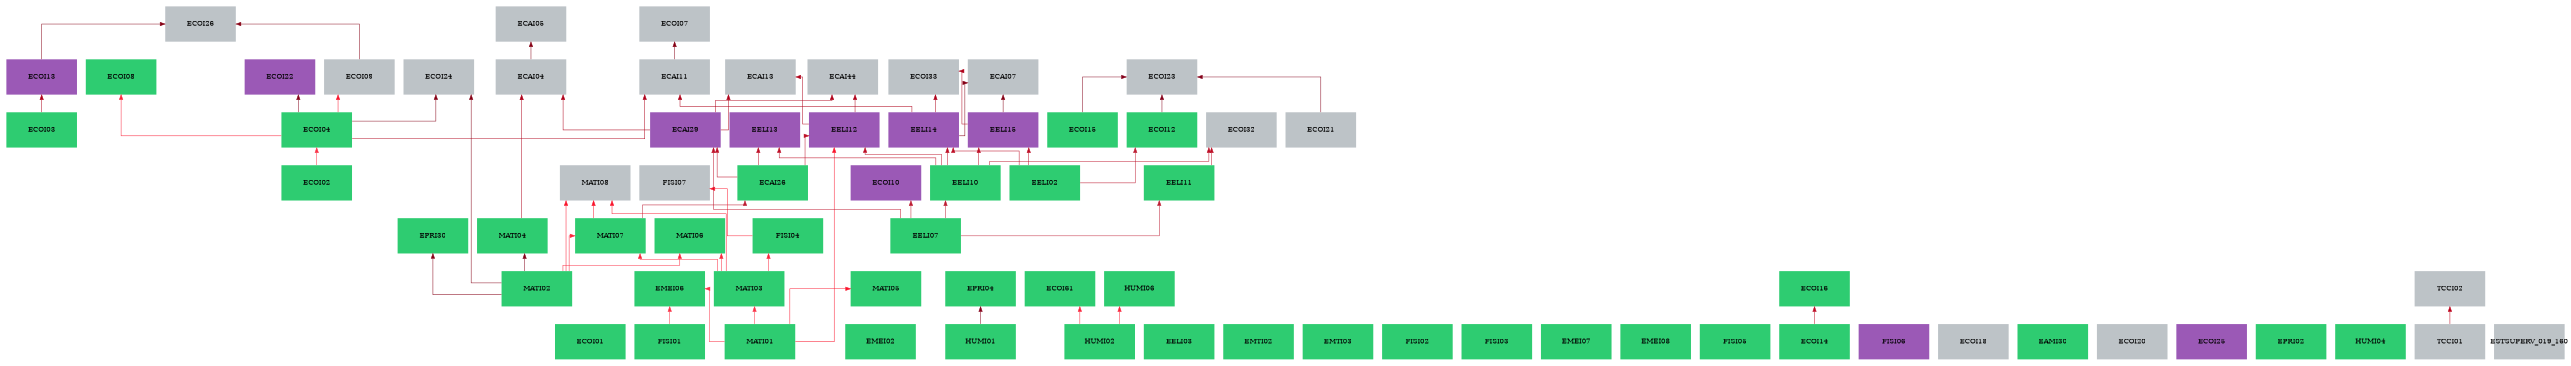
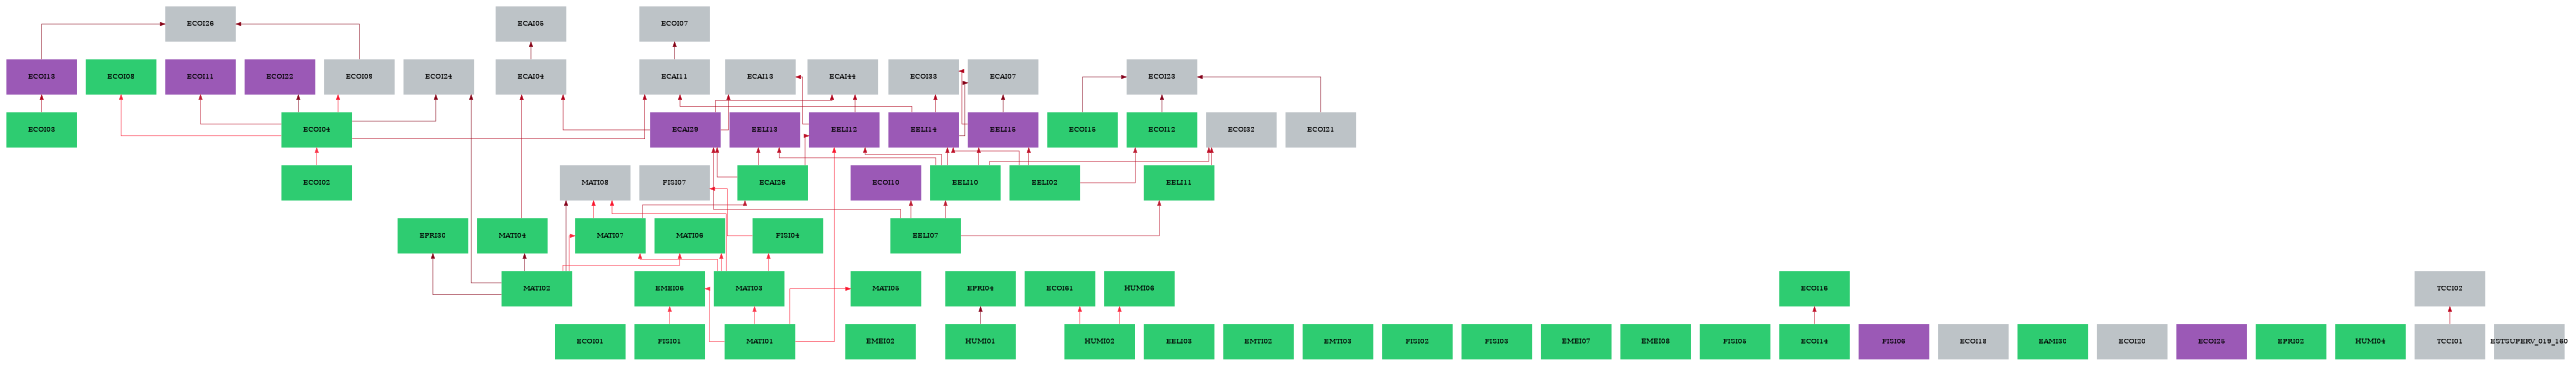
node "ECOI11": added
edge "MATI02" -> "MATI08": color #fa142b -> #840019
